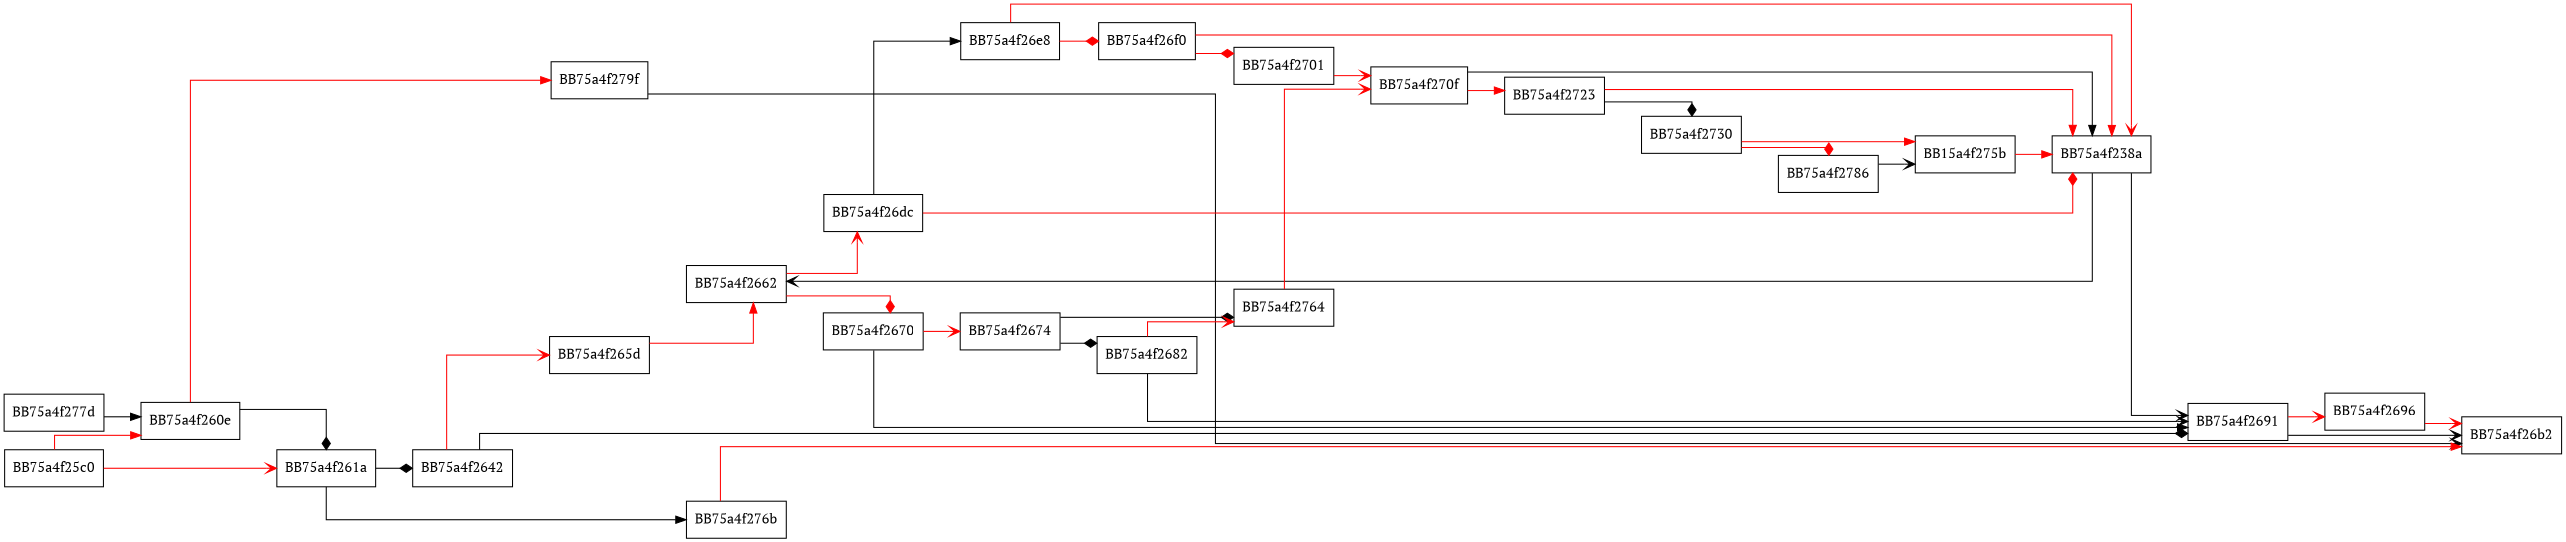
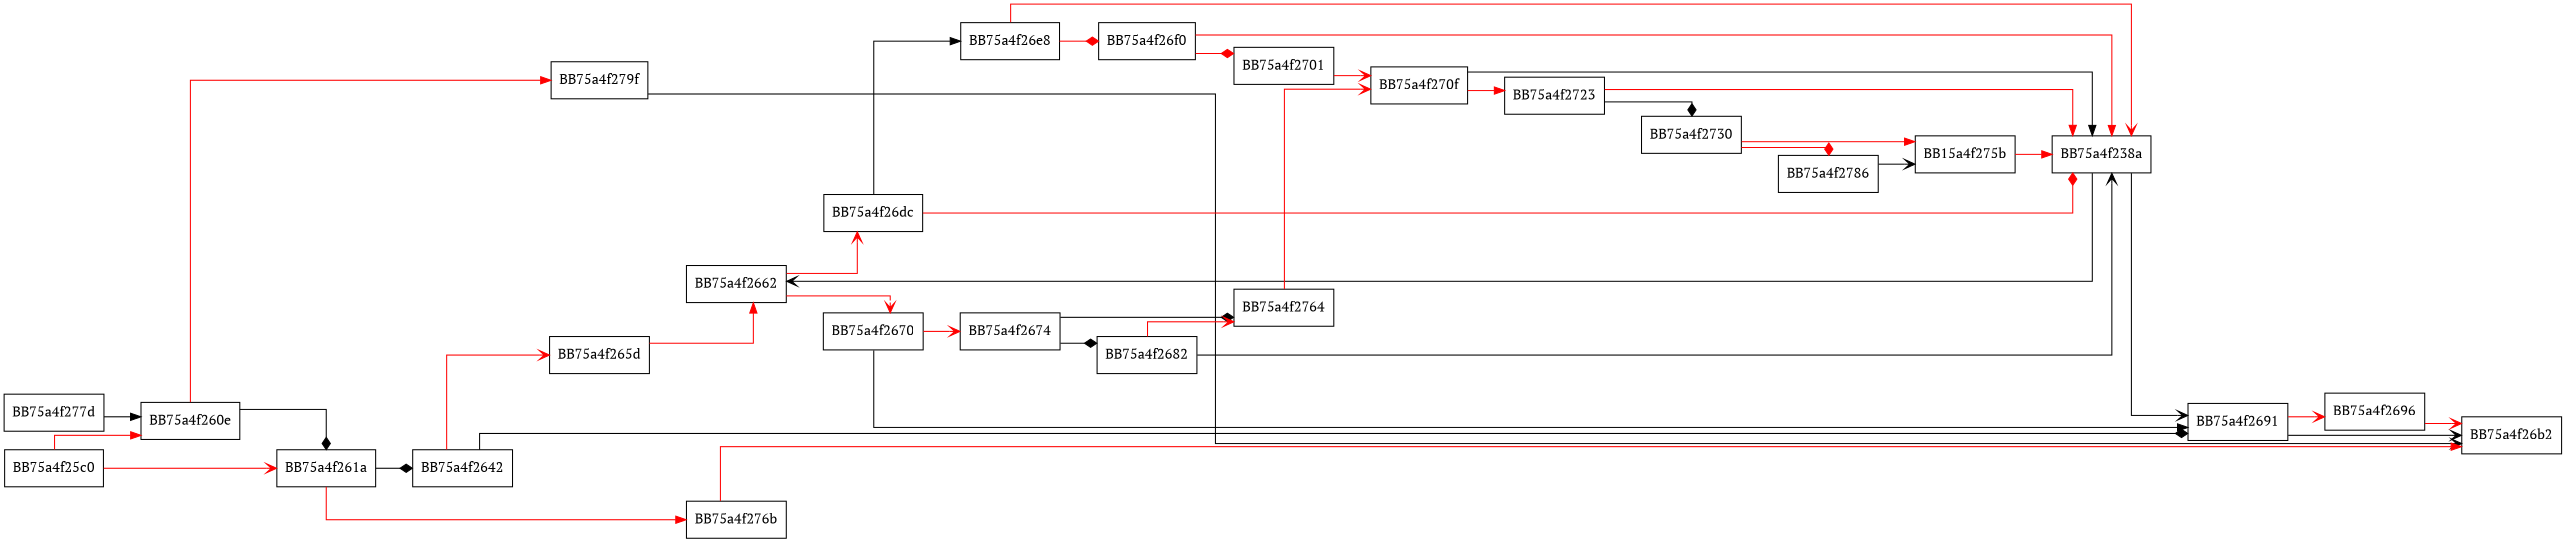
edge "BB75a4f2662" -> "BB75a4f2670": arrowhead diamond -> vee
edge "BB75a4f2682" -> "BB75a4f2691": now "BB75a4f2682" -> "BB75a4f238a"
edge "BB75a4f261a" -> "BB75a4f276b": color black -> red
